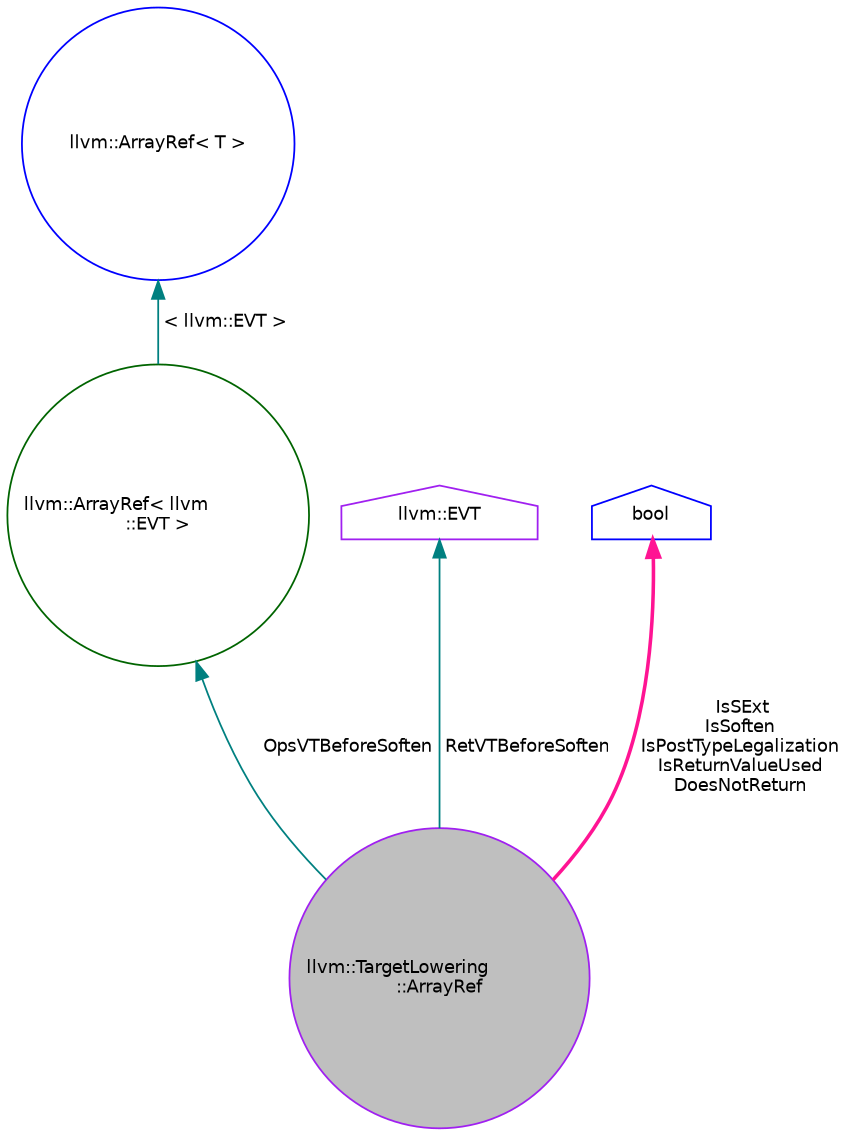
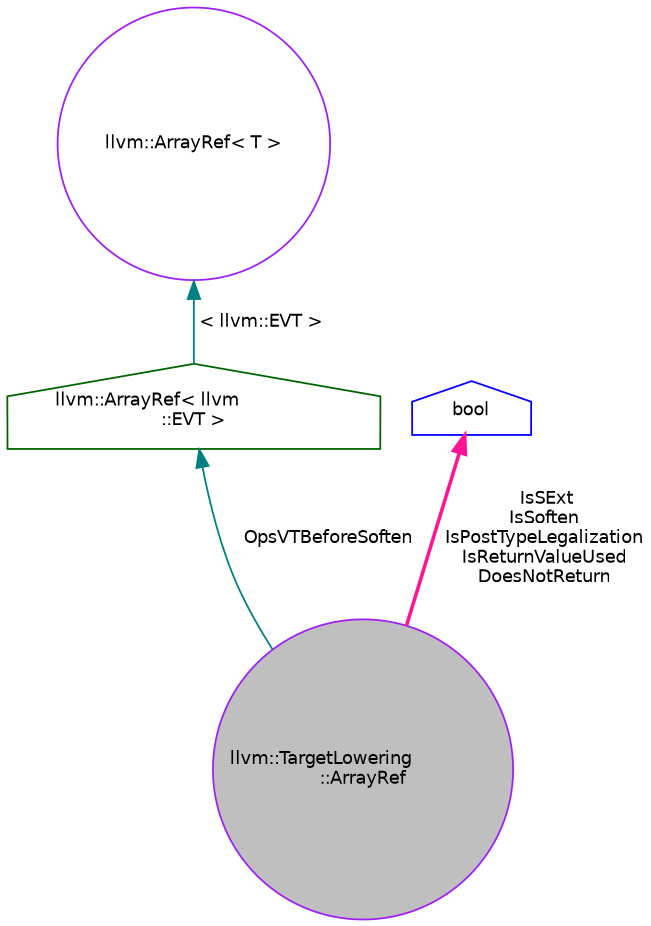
node "llvm::ArrayRef< T >": color blue -> purple
node "llvm::ArrayRef< llvm ::EVT >": shape circle -> house
node "llvm::EVT": removed
